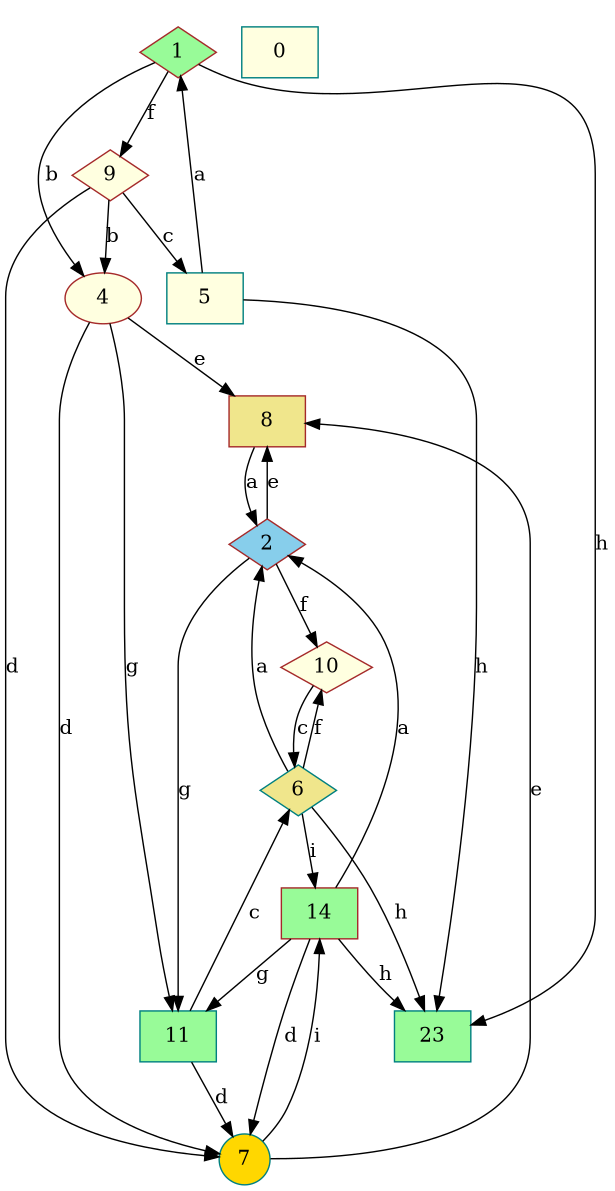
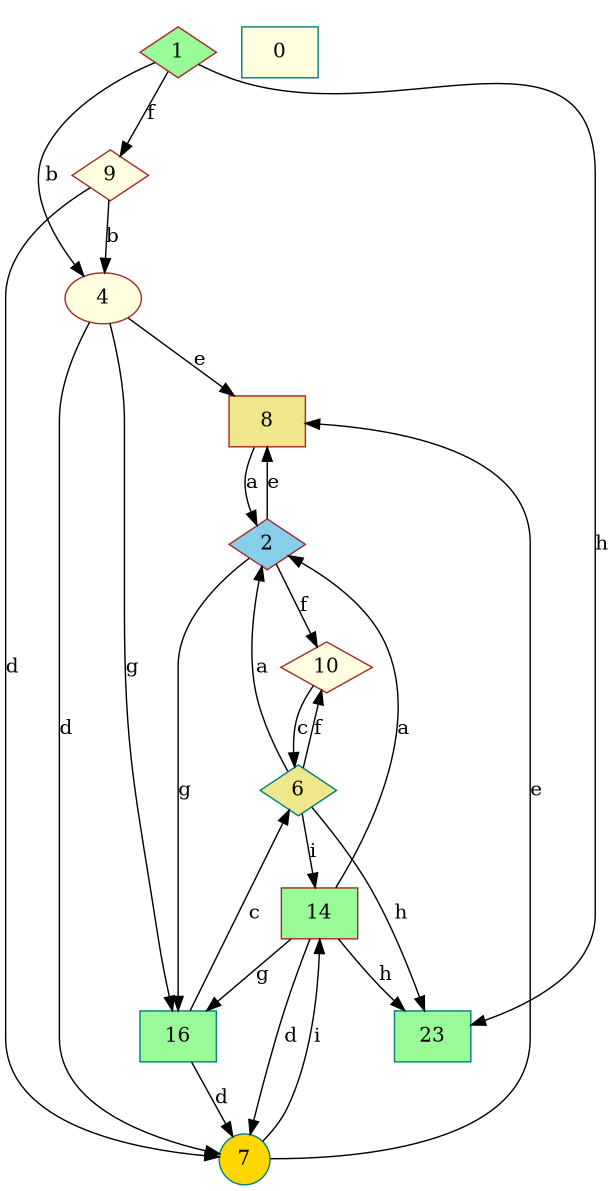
node "5": removed
node "11": label "11" -> "16"
